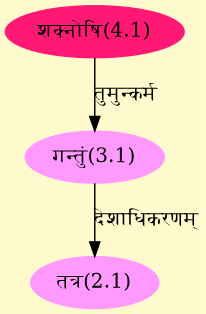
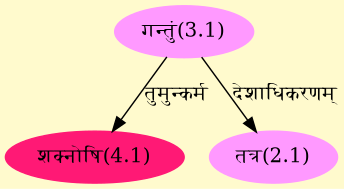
edge "शक्नोषि(4.1)" -> "गन्तुं(3.1)": reversed
